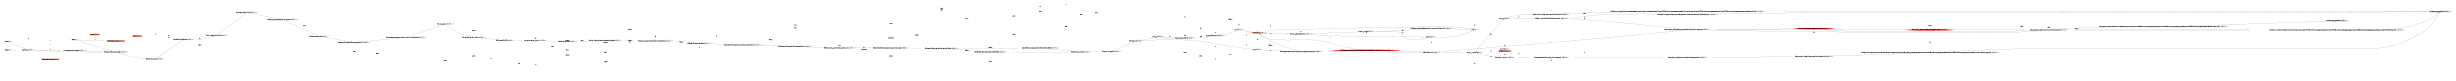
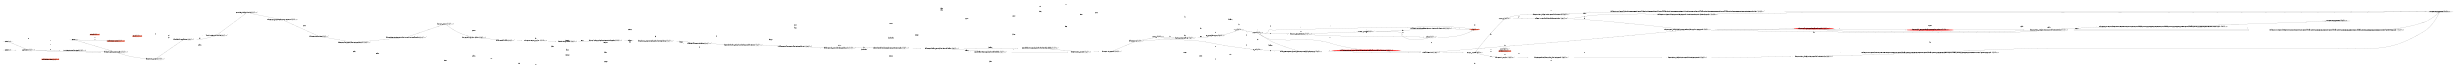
node "j++@@@39@@@['1', '1', '1']": fillcolor white -> tomato
node "j < groupCount@@@38@@@['1', '1', '1']": fillcolor tomato -> white
